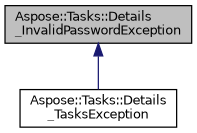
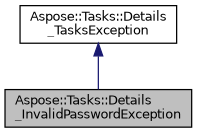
edge "Aspose::Tasks::Details _TasksException" -> "Aspose::Tasks::Details _InvalidPasswordException": reversed
